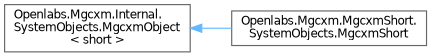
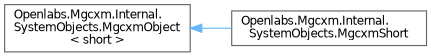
node "Openlabs.Mgcxm.MgcxmShort. SystemObjects.MgcxmShort": label "Openlabs.Mgcxm.MgcxmShort. SystemObjects.MgcxmShort" -> "Openlabs.Mgcxm.Internal. SystemObjects.MgcxmShort"
